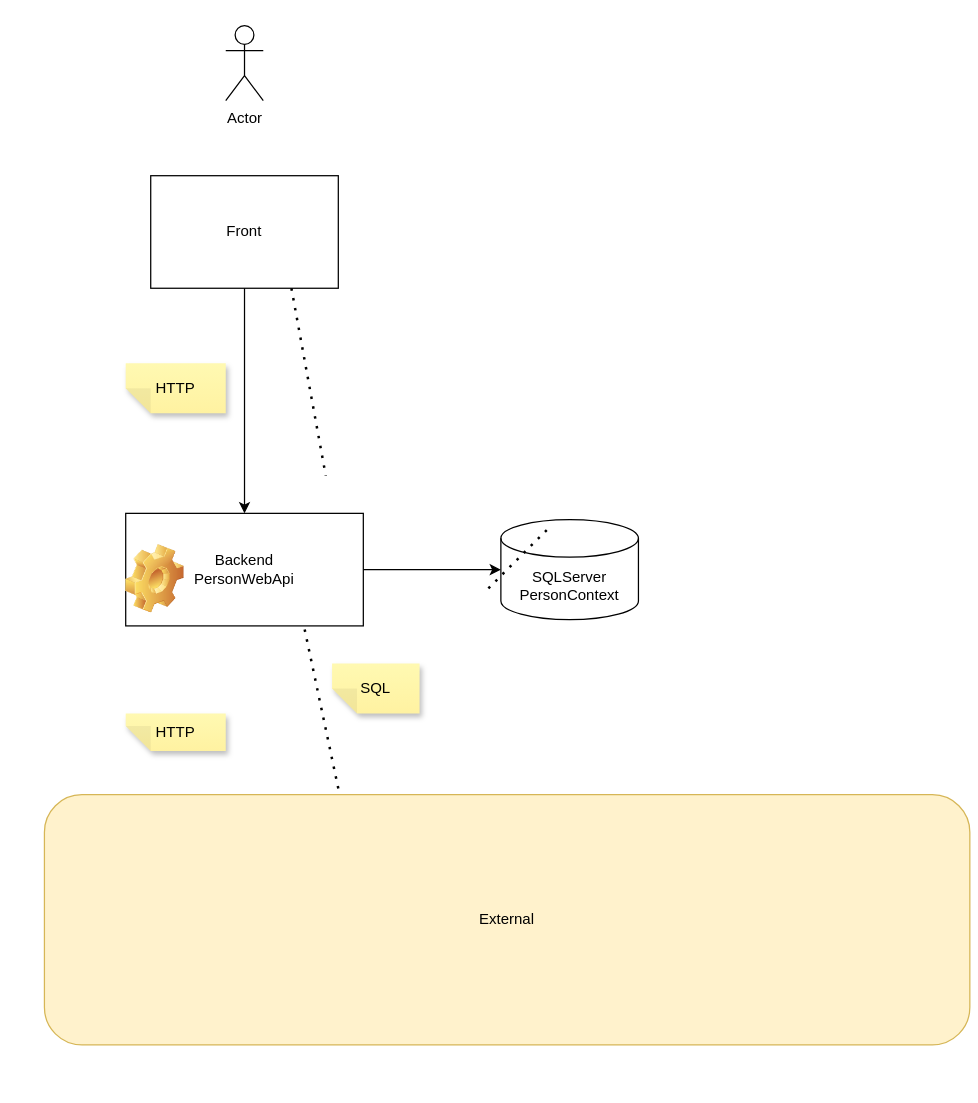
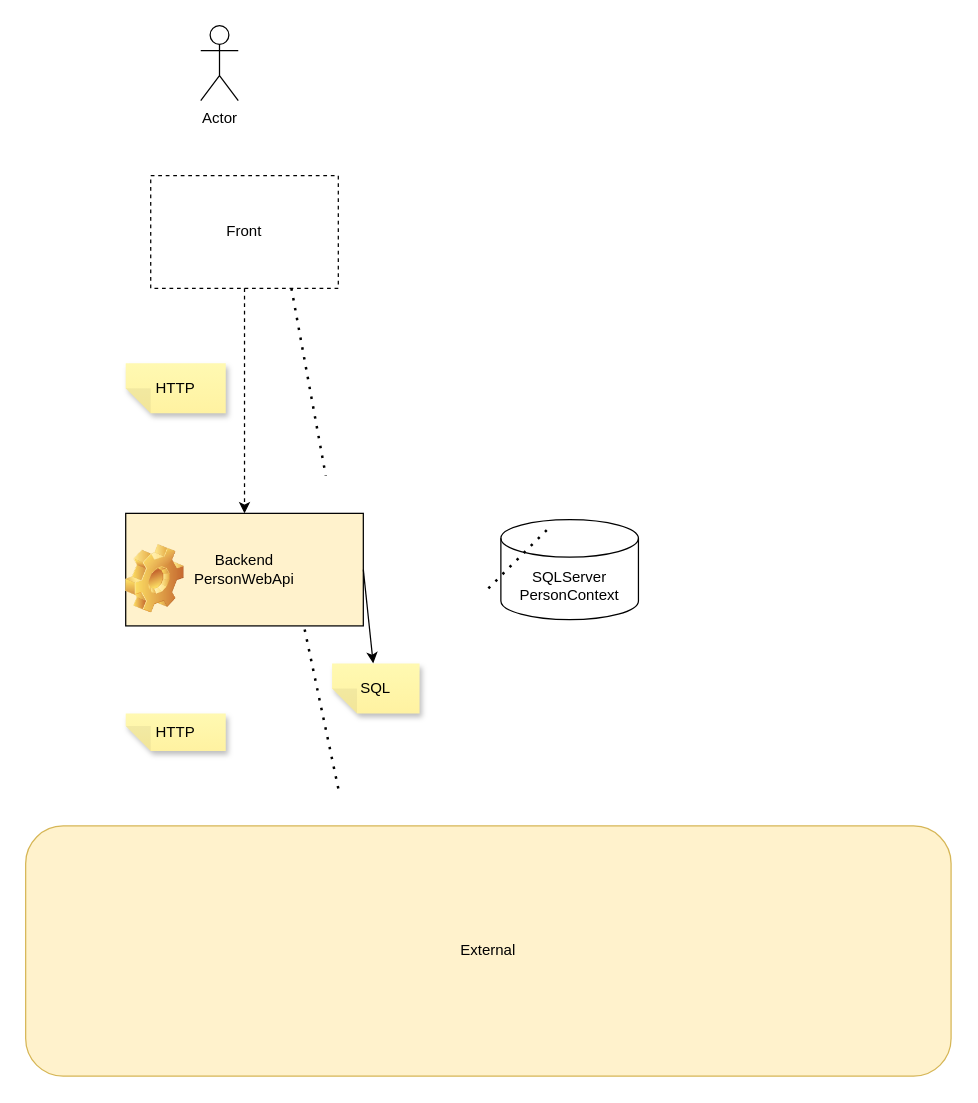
node "Actor": moved (244, 63) -> (219, 63)
node "Front": style solid -> dashed
edge "Front" -> "Backend PersonWebApi": style solid -> dashed
node "Backend PersonWebApi": fillcolor #ffffff -> #fff2cc
edge "Backend PersonWebApi" -> "SQLServer PersonContext": now "Backend PersonWebApi" -> "SQL"
node "External": moved (507, 919) -> (488, 951)
